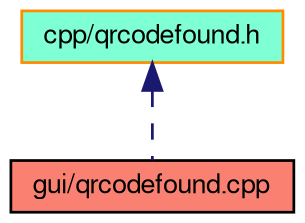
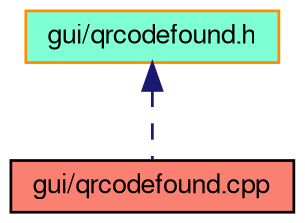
node "cpp/qrcodefound.h": label "cpp/qrcodefound.h" -> "gui/qrcodefound.h"
